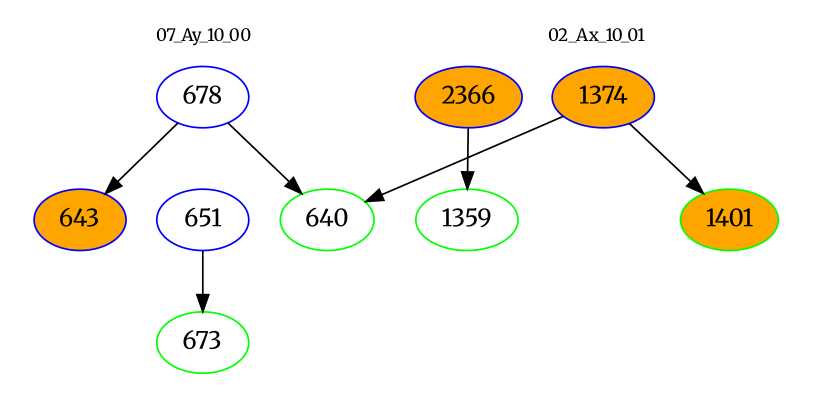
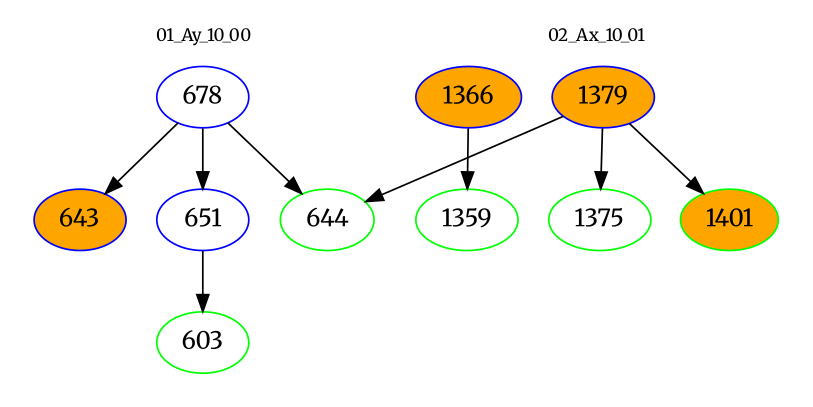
cluster "07_Ay_10_00": label "07_Ay_10_00" -> "01_Ay_10_00"
node "2366": label "2366" -> "1366"
node "1374": label "1374" -> "1379"
edge "678" -> "651": added
node "640": label "640" -> "644"
node "1375": added
node "673": label "673" -> "603"
